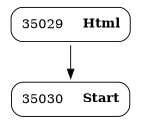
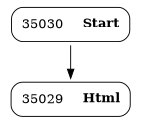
edge "35029" -> "35030": reversed
